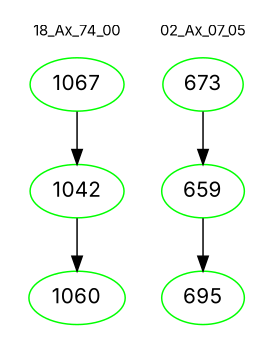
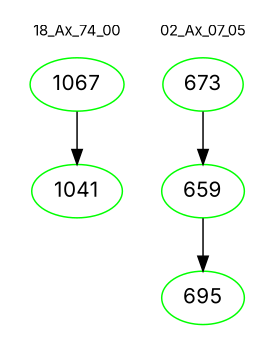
node "1042": label "1042" -> "1041"
node "1060": removed
